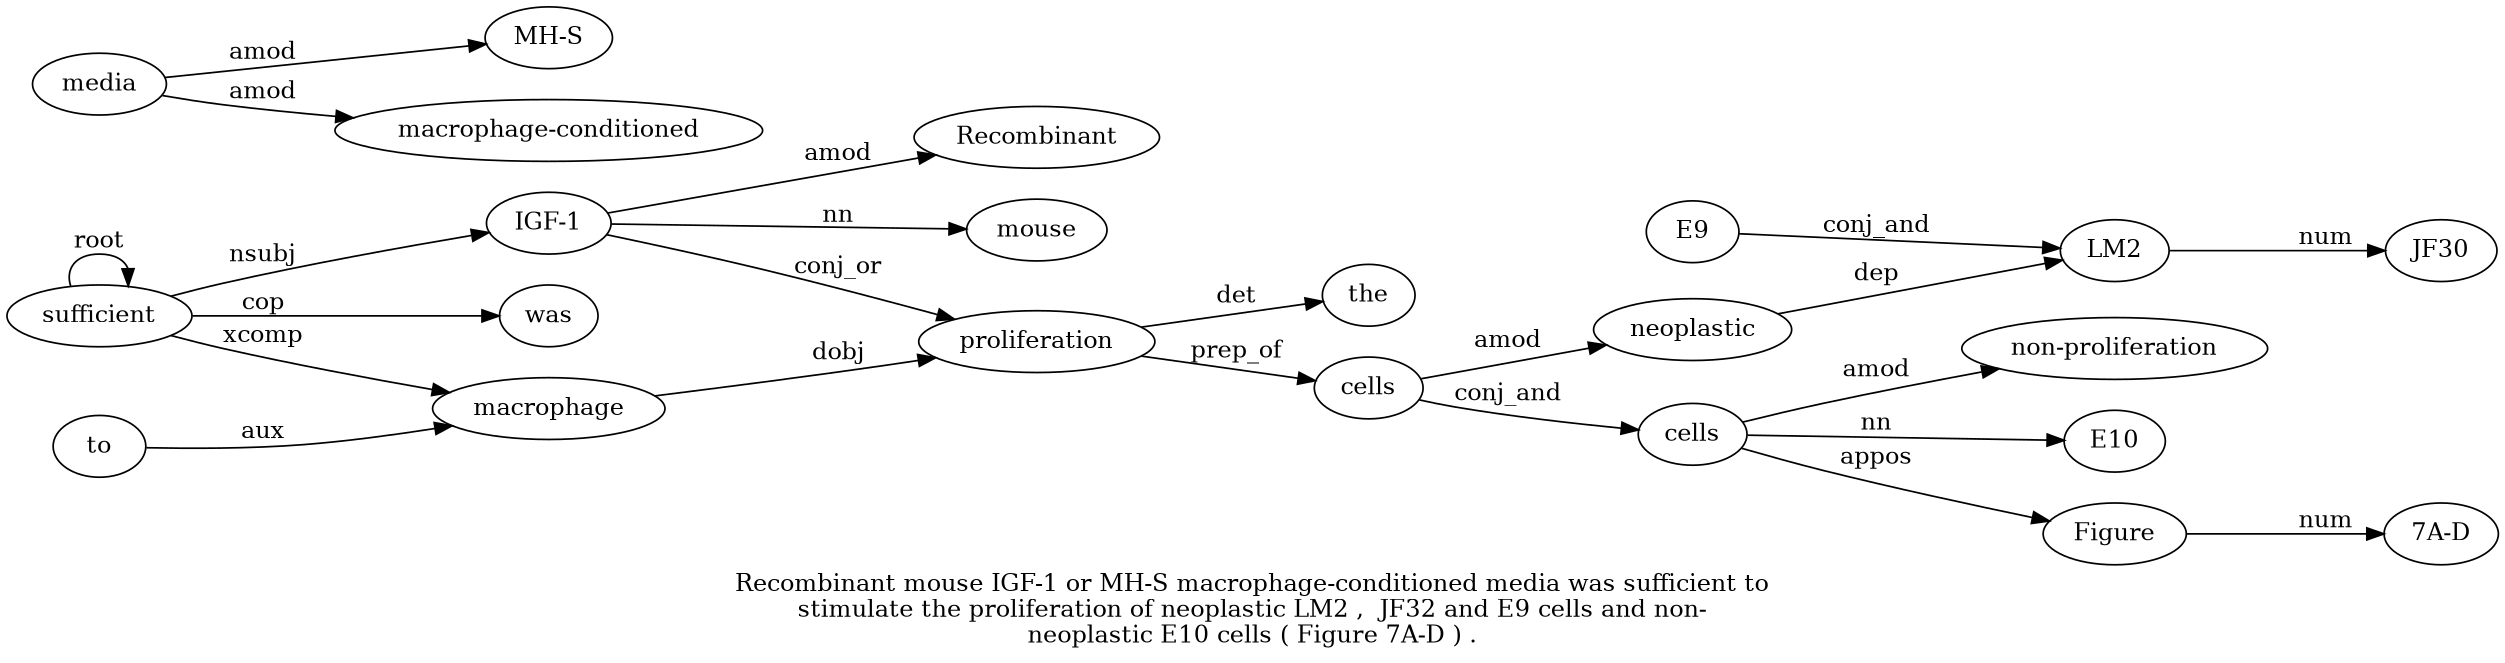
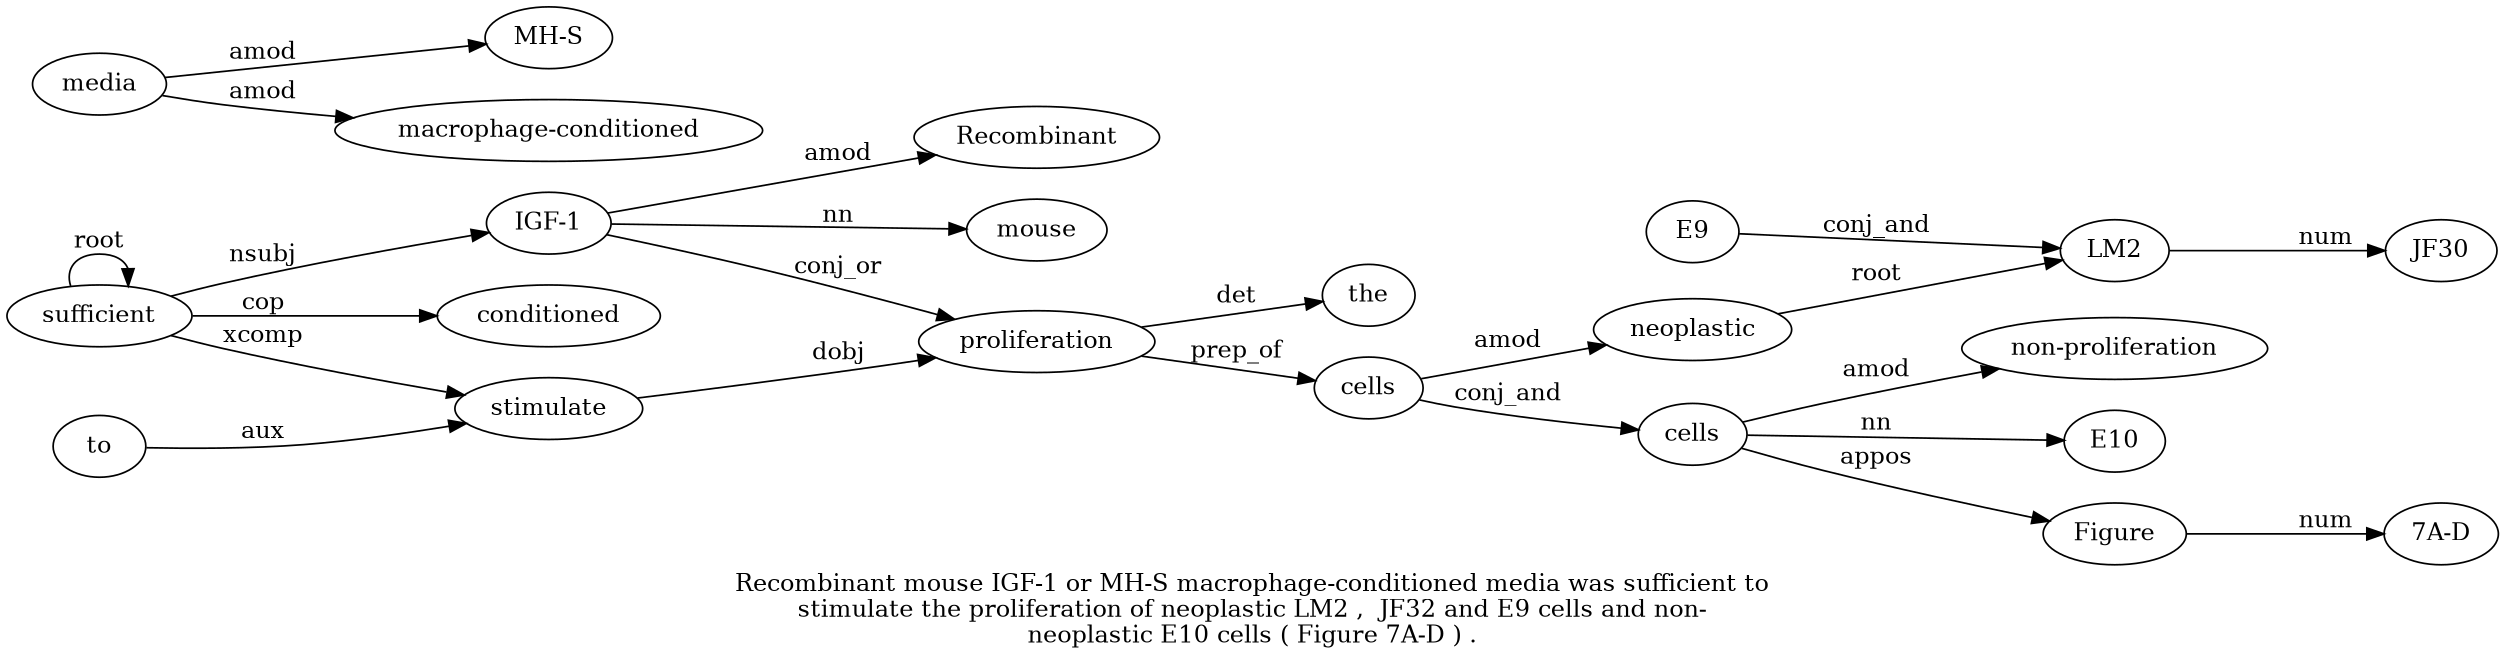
edge "neoplastic" -> "LM2": label "dep" -> "root"
node "was": label "was" -> "conditioned"
node "macrophage": label "macrophage" -> "stimulate"
